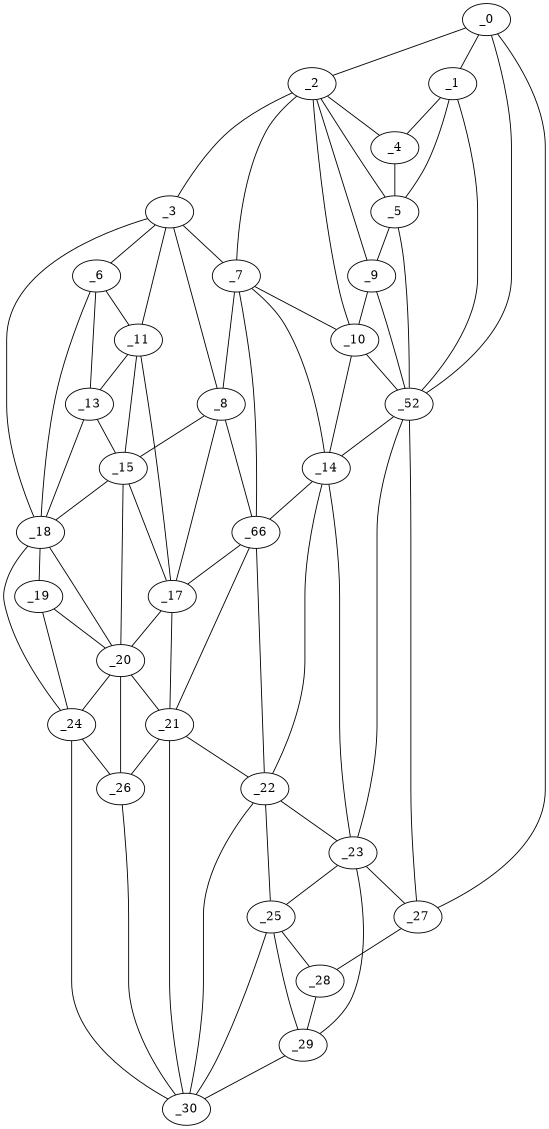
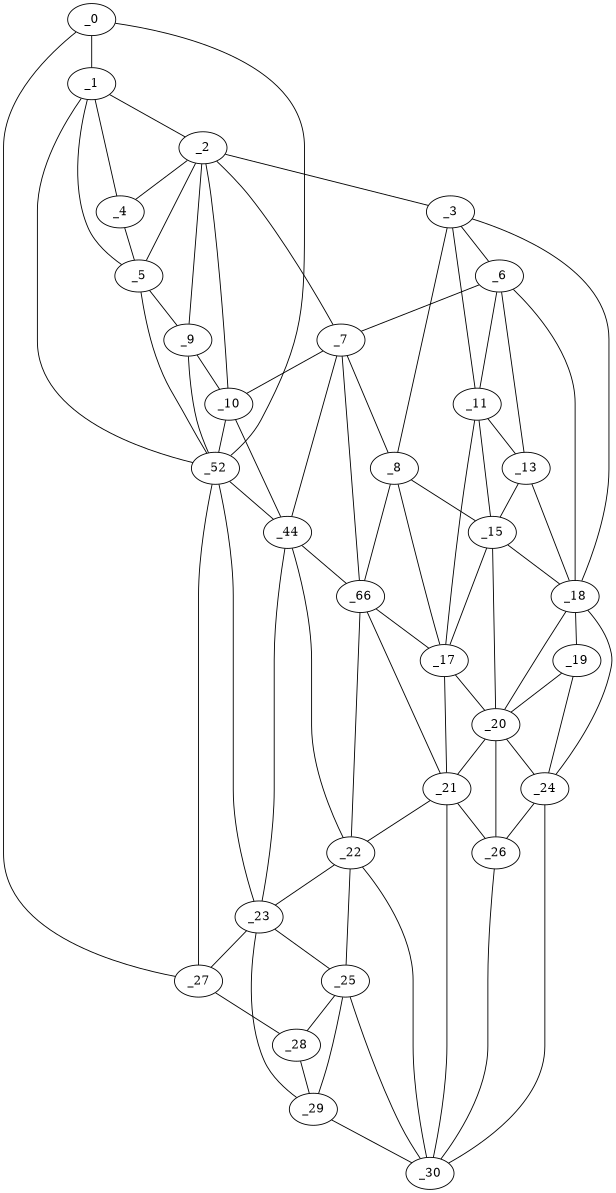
edge "_0" -- "_2": now "_1" -- "_2"
edge "_3" -- "_7": now "_6" -- "_7"
node "_14": label "_14" -> "_44"
